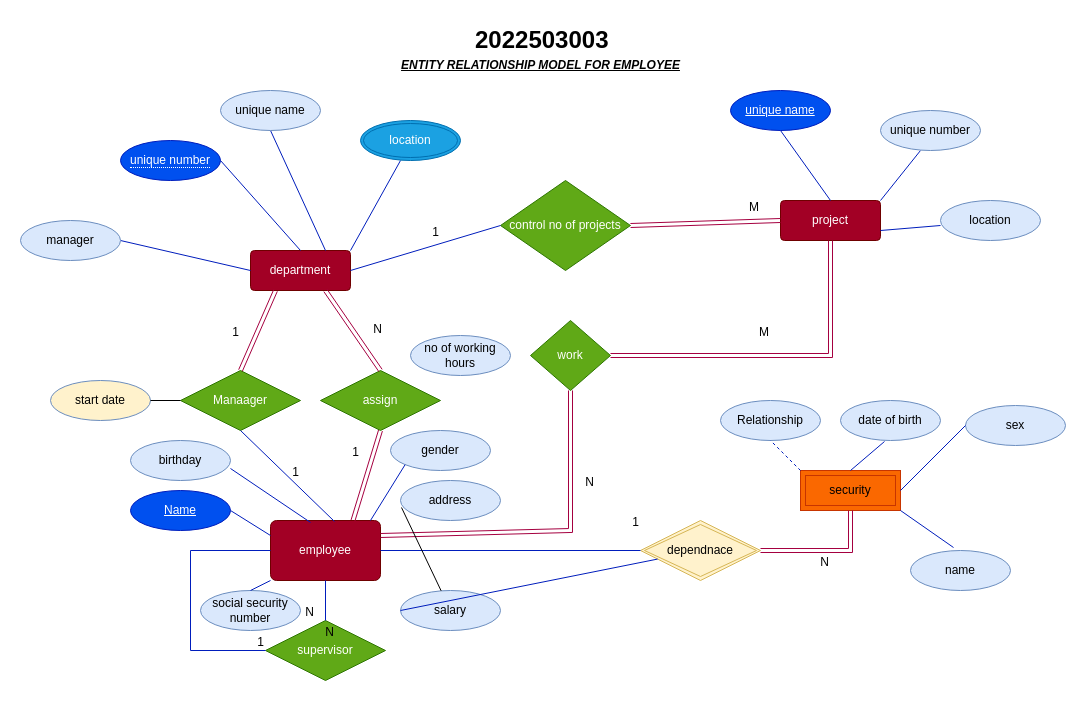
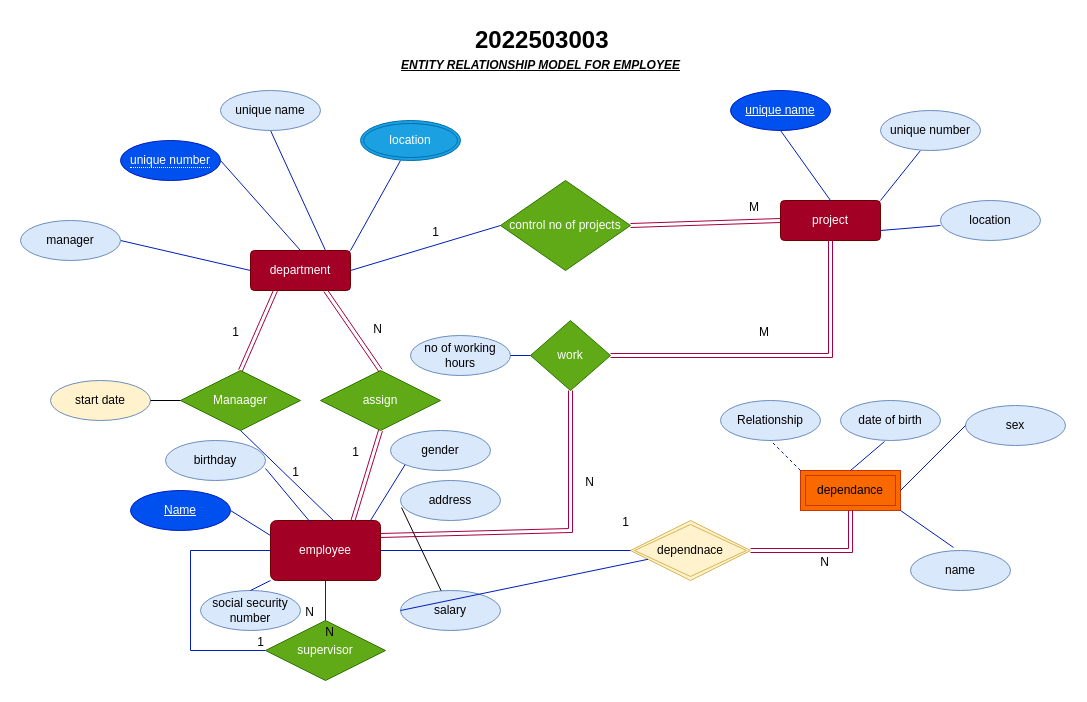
edge "no of working hours" -- "work": added
node "birthday": moved (181, 461) -> (216, 461)
node "security": label "security" -> "dependance"
node "dependnace": moved (701, 551) -> (691, 551)
